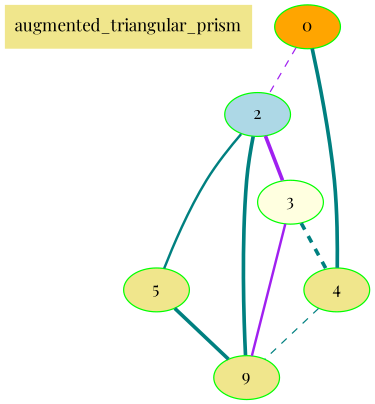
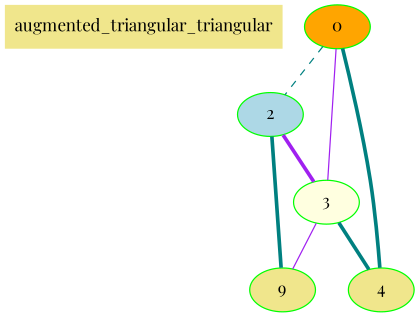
node "augmented_triangular_prism": label "augmented_triangular_prism" -> "augmented_triangular_triangular"
edge "0" -- "2": color purple -> teal
edge "0" -- "3": added
edge "3" -- "4": style dashed -> solid
node "5": removed
edge "3" -- "9": style bold -> solid
edge "4" -- "9": removed
